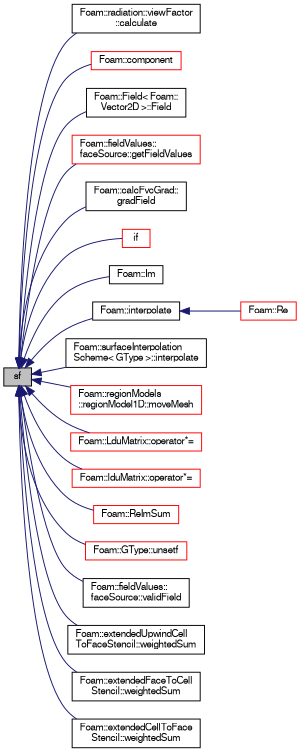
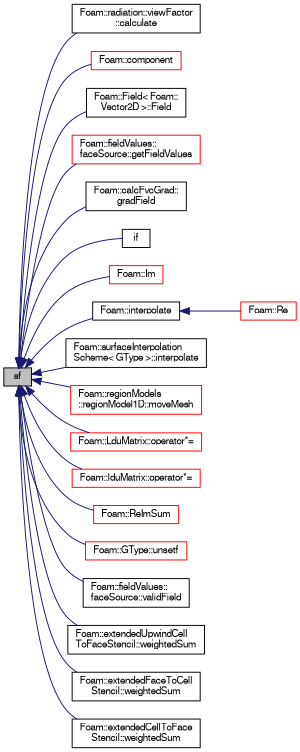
node "if": color red -> black
node "Foam::Im": color black -> red
